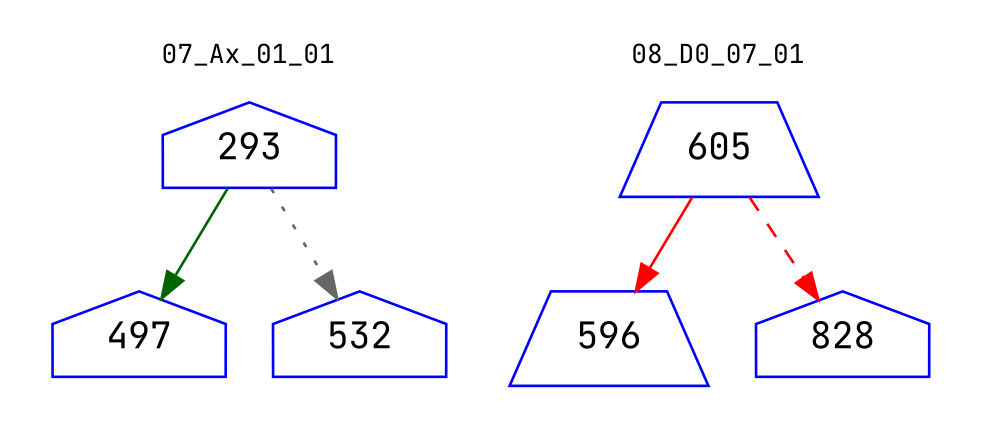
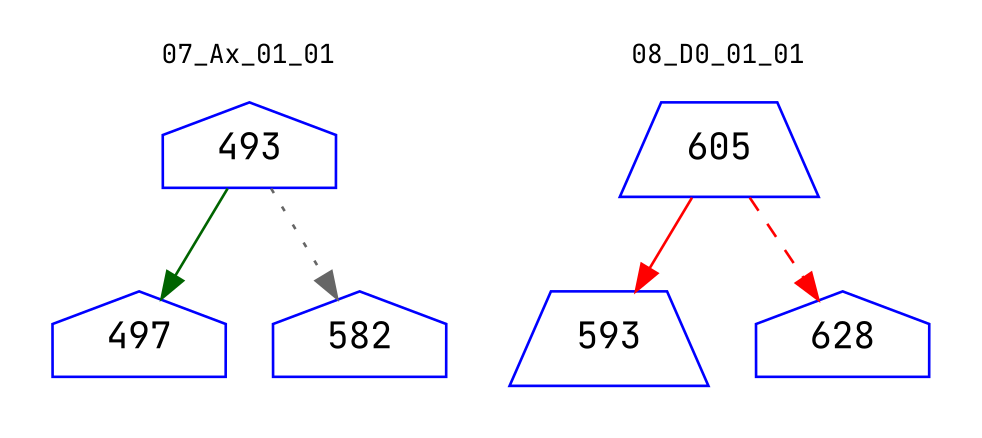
cluster "08_D0_07_01": label "08_D0_07_01" -> "08_D0_01_01"
node "293": label "293" -> "493"
node "532": label "532" -> "582"
node "596": label "596" -> "593"
node "828": label "828" -> "628"
